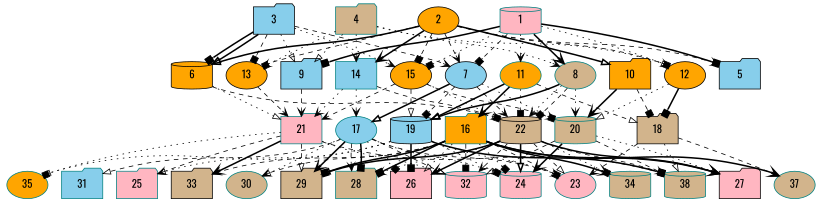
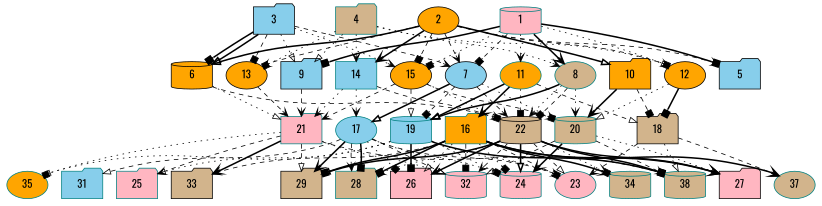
node "19": color black -> teal
edge "22" -> "38": style dashed -> bold
node "30": removed
